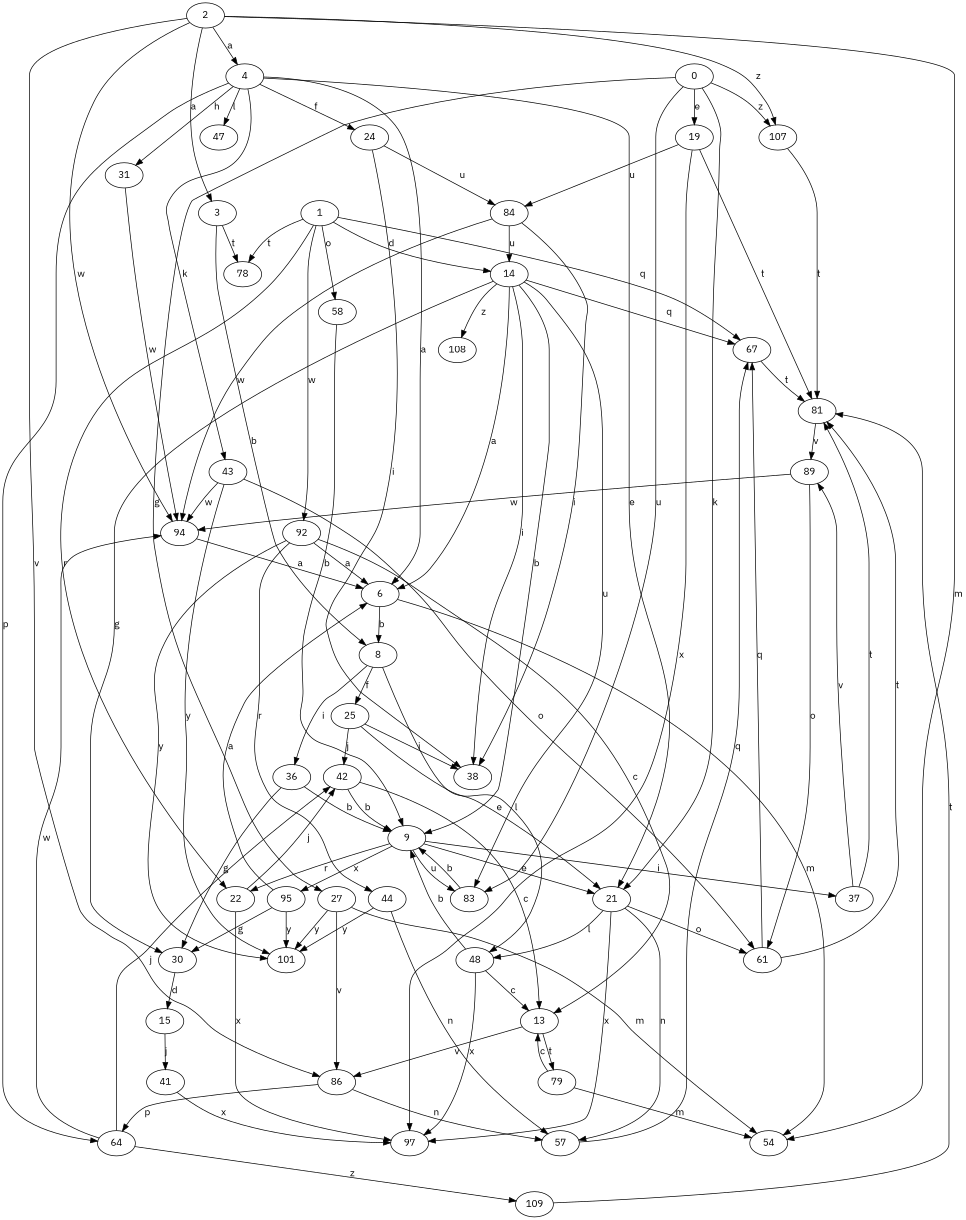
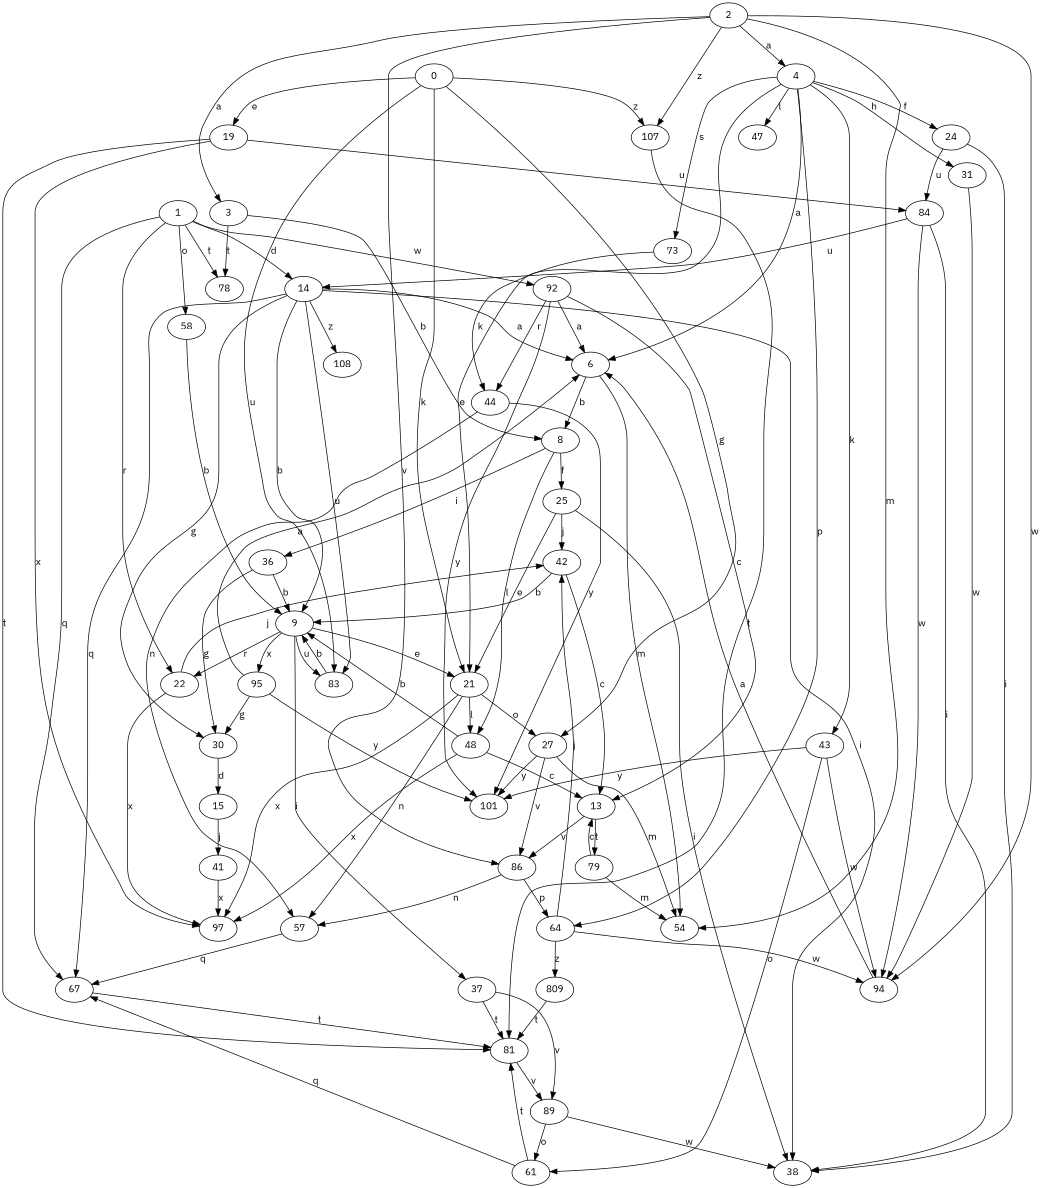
node "73": added
edge "89" -> "94": now "89" -> "38"
edge "21" -> "61": now "21" -> "27"
node "109": label "109" -> "809"
